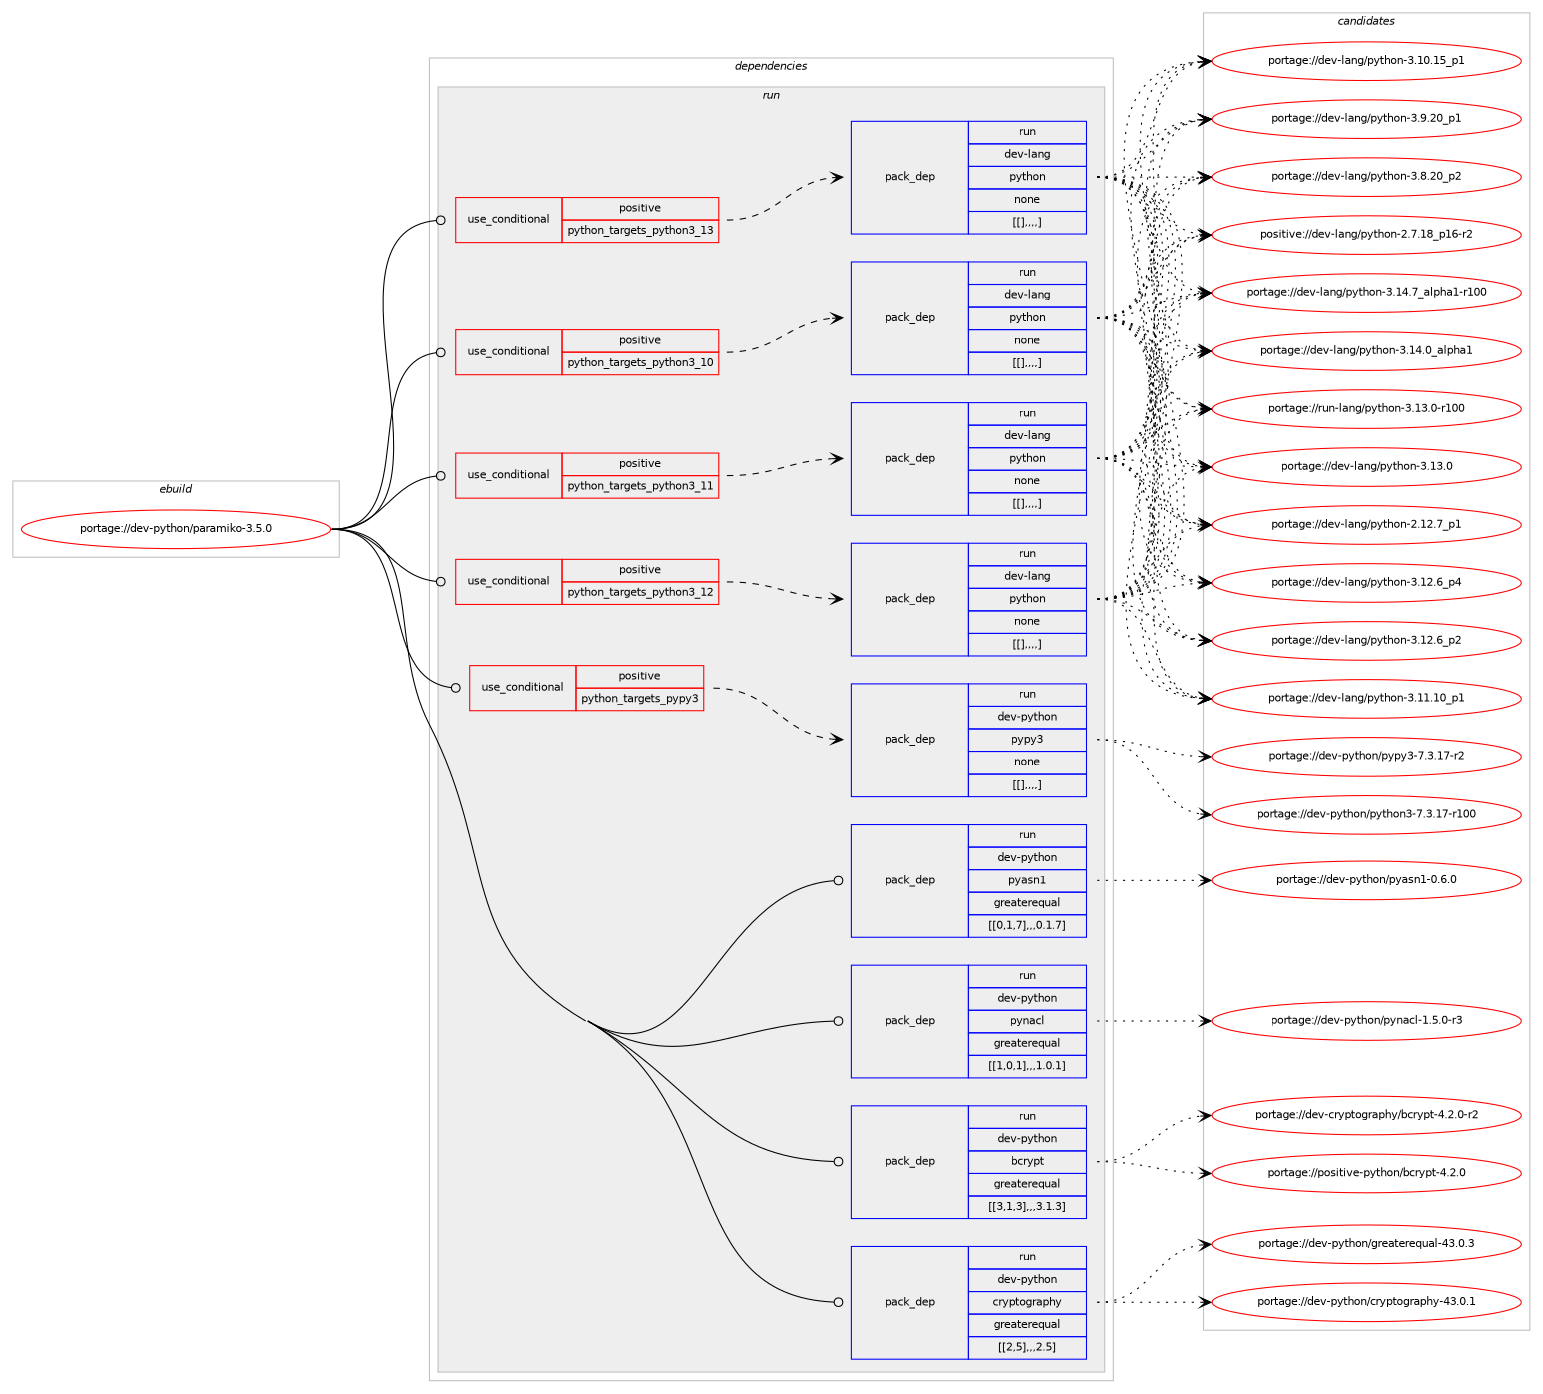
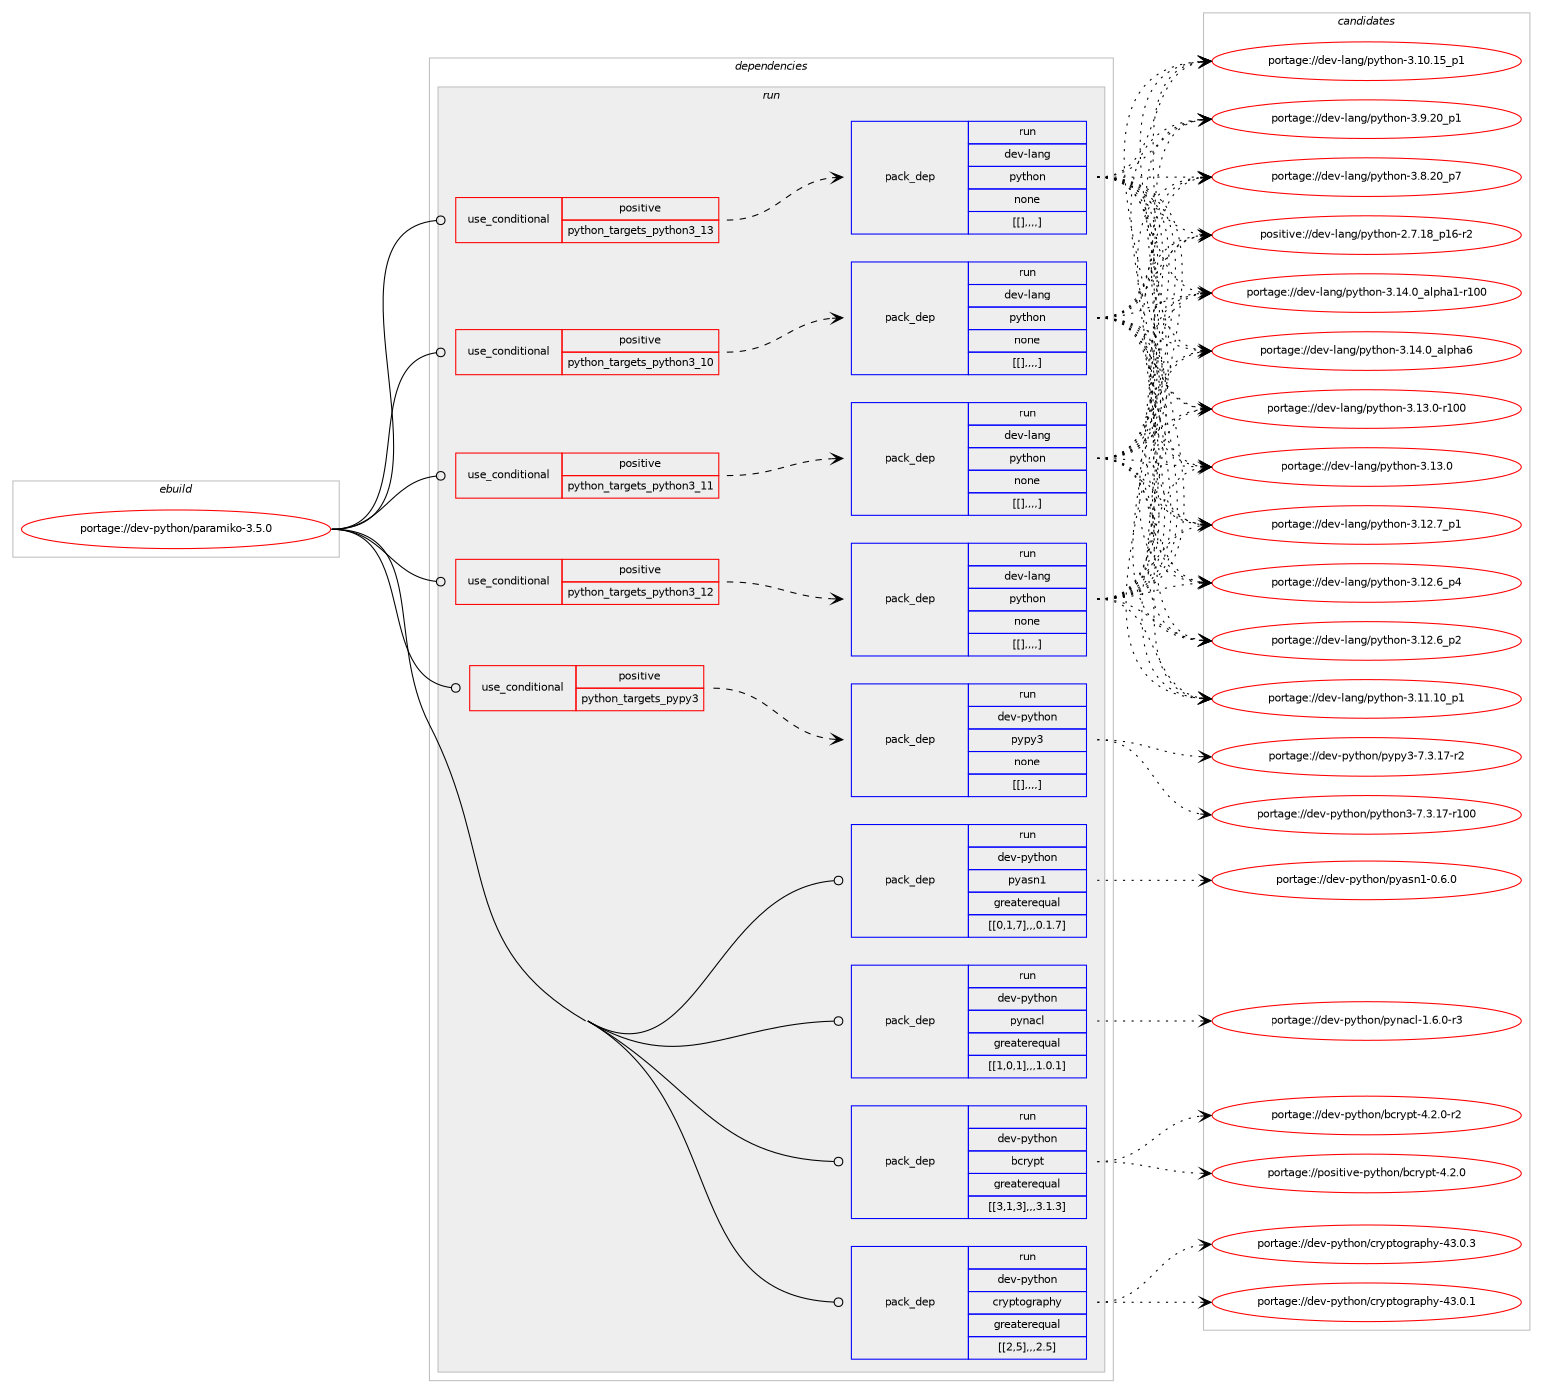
node "portage://dev-lang/python-3.8.20_p2": label "portage://dev-lang/python-3.8.20_p2" -> "portage://dev-lang/python-3.8.20_p7"
node "portage://dev-lang/python-3.14.7_alpha1-r100": label "portage://dev-lang/python-3.14.7_alpha1-r100" -> "portage://dev-lang/python-3.14.0_alpha1-r100"
node "portage://dev-lang/python-3.14.0_alpha1": label "portage://dev-lang/python-3.14.0_alpha1" -> "portage://dev-lang/python-3.14.0_alpha6"
node "portage://run-lang/python-3.13.0-r100": label "portage://run-lang/python-3.13.0-r100" -> "portage://dev-lang/python-3.13.0-r100"
node "portage://dev-lang/python-2.12.7_p1": label "portage://dev-lang/python-2.12.7_p1" -> "portage://dev-lang/python-3.12.7_p1"
node "portage://dev-python/pynacl-1.5.0-r3": label "portage://dev-python/pynacl-1.5.0-r3" -> "portage://dev-python/pynacl-1.6.0-r3"
node "portage://dev-cryptography/bcrypt-4.2.0-r2": label "portage://dev-cryptography/bcrypt-4.2.0-r2" -> "portage://dev-python/bcrypt-4.2.0-r2"
node "portage://dev-python/greaterequal-43.0.3": label "portage://dev-python/greaterequal-43.0.3" -> "portage://dev-python/cryptography-43.0.3"
